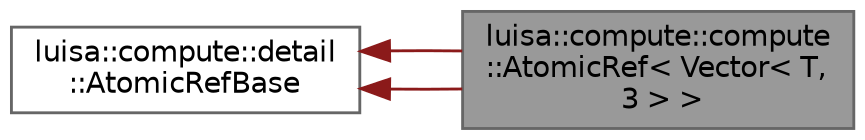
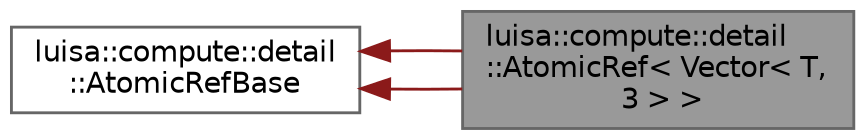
node "luisa::compute::compute ::AtomicRef< Vector< T, 3 > >": label "luisa::compute::compute ::AtomicRef< Vector< T, 3 > >" -> "luisa::compute::detail ::AtomicRef< Vector< T, 3 > >"
